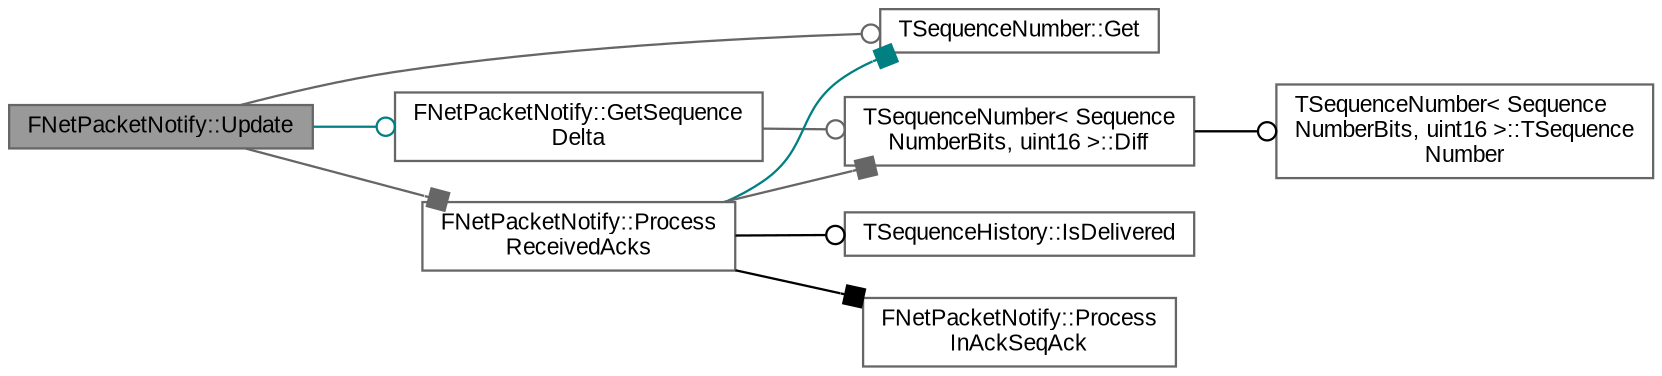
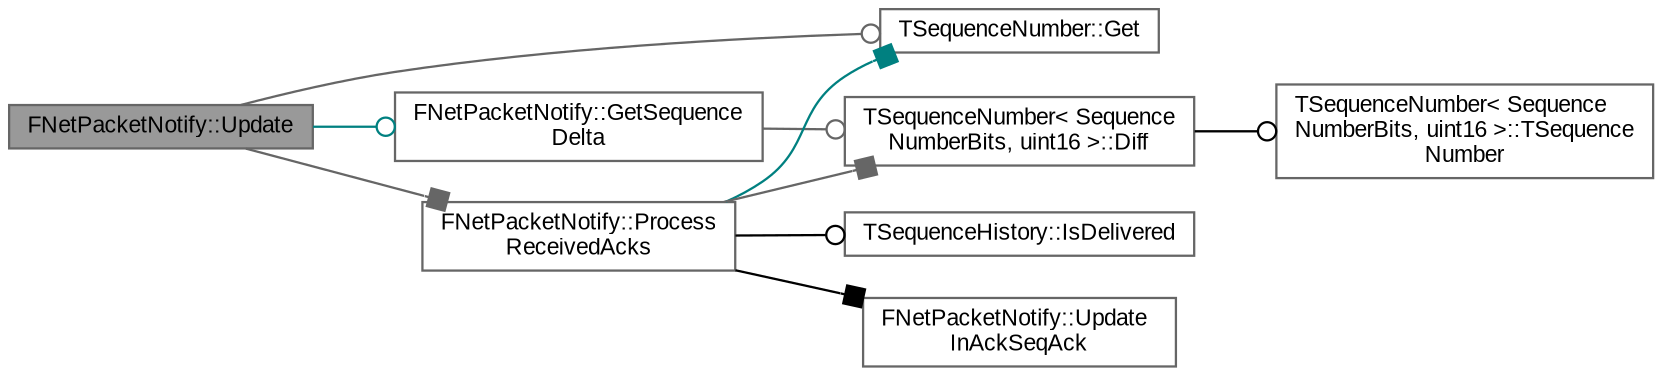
node "FNetPacketNotify::Process InAckSeqAck": label "FNetPacketNotify::Process InAckSeqAck" -> "FNetPacketNotify::Update InAckSeqAck"
